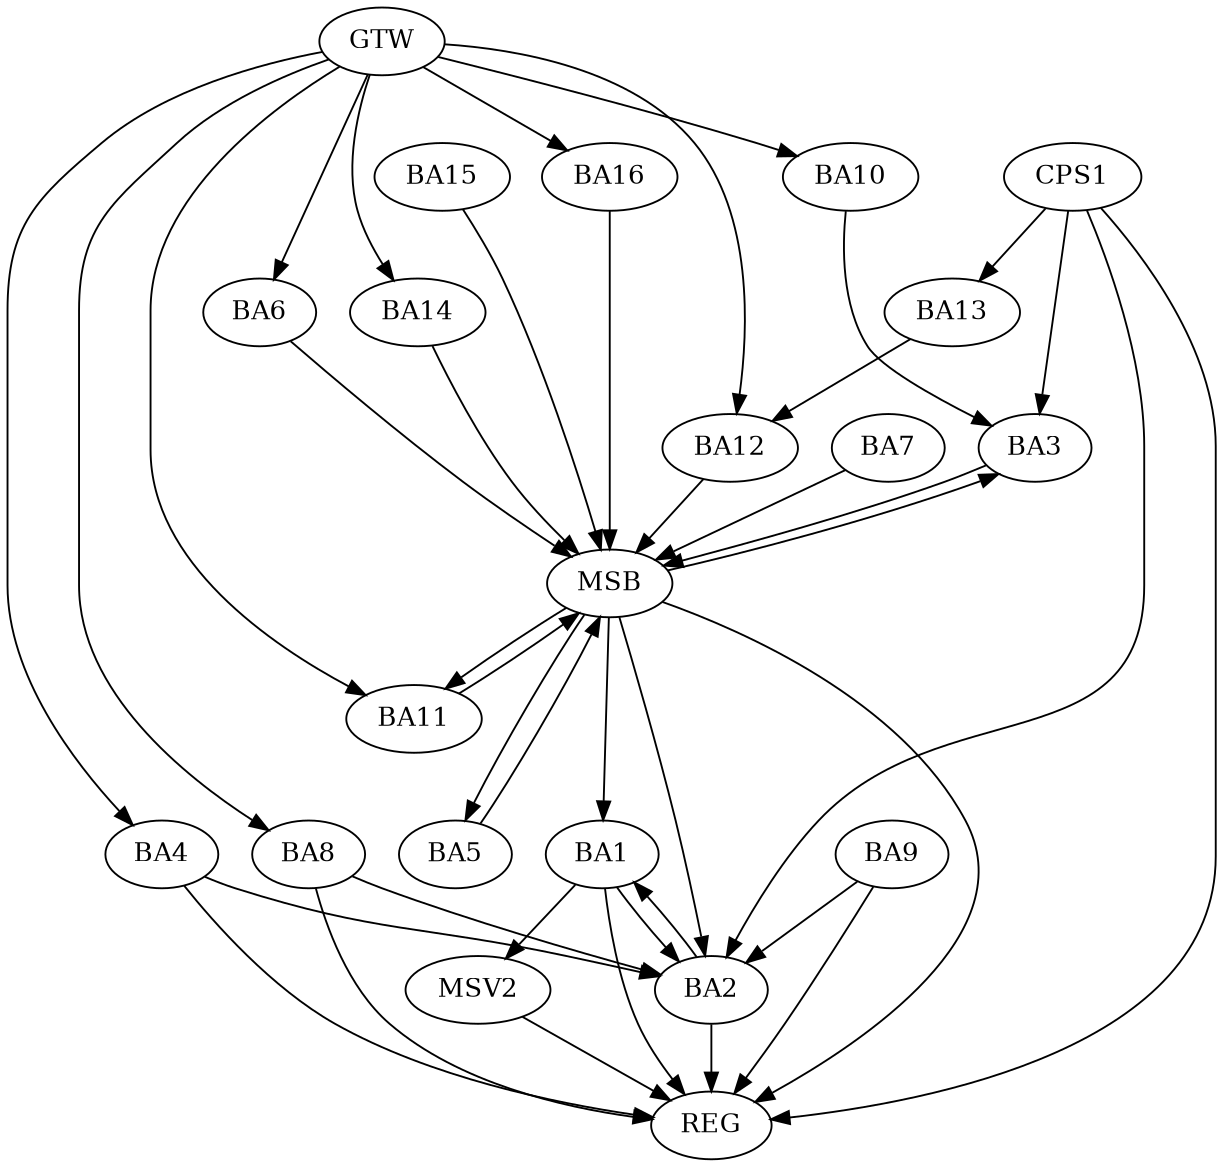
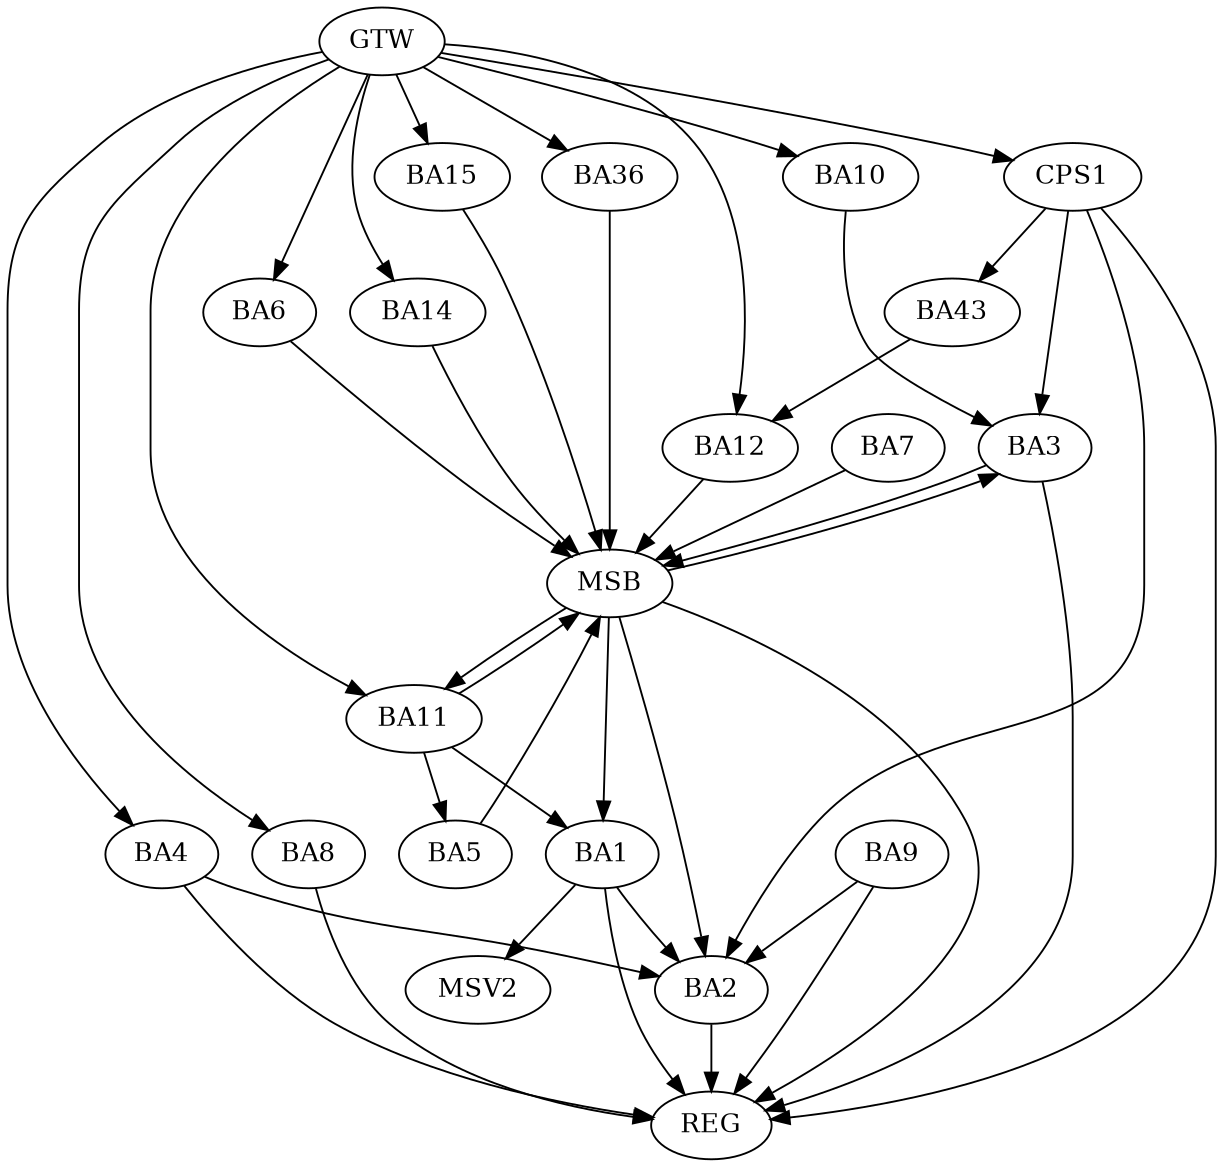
edge "GTW" -> "BA15": added
edge "GTW" -> "CPS1": added
node "BA16": label "BA16" -> "BA36"
node "BA13": label "BA13" -> "BA43"
edge "MSB" -> "BA5": now "BA11" -> "BA5"
edge "BA2" -> "BA1": now "BA11" -> "BA1"
edge "BA8" -> "BA2": removed
edge "MSV2" -> "REG": now "BA3" -> "REG"
